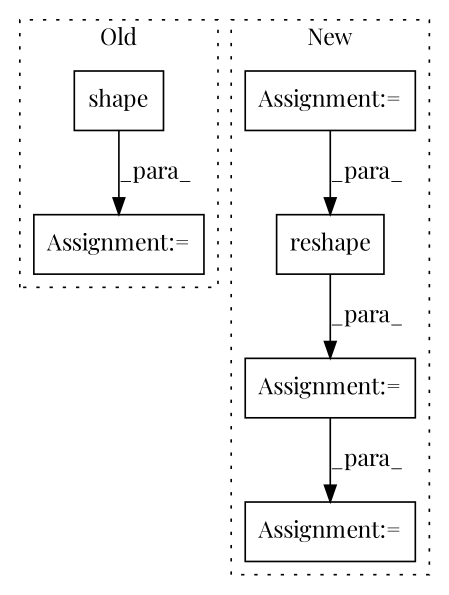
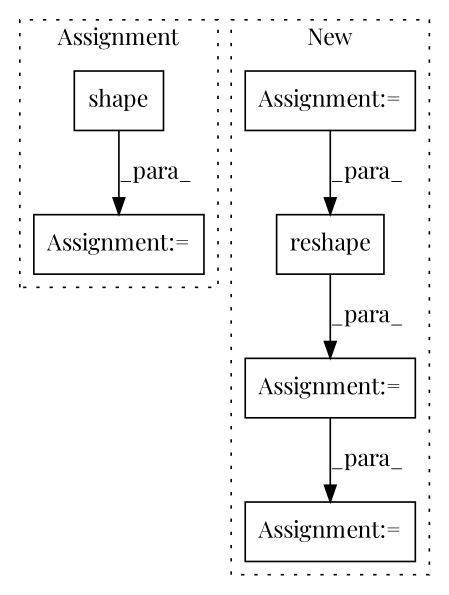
cluster "Old": label "Old" -> "Assignment"
